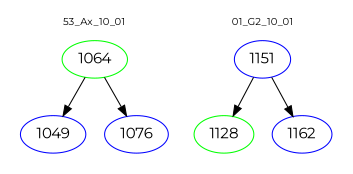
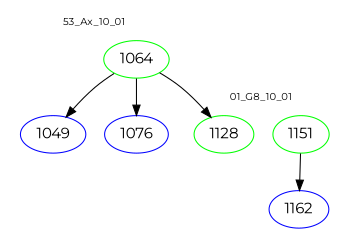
cluster "01_G2_10_01": label "01_G2_10_01" -> "01_G8_10_01"
node "1151": color blue -> green
edge "1151" -> "1128": now "1064" -> "1128"
